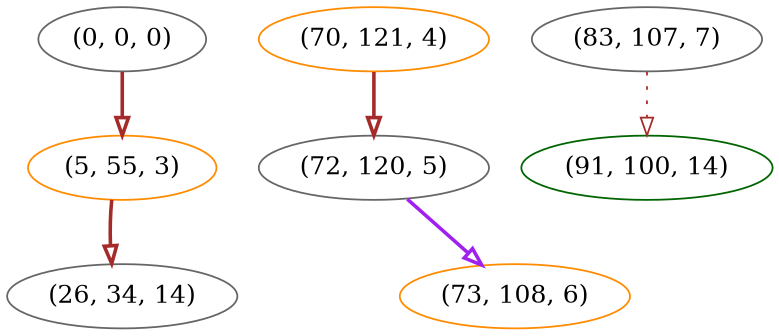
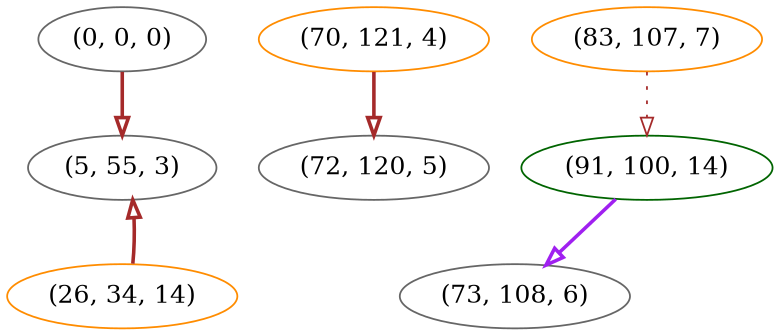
node "(83, 107, 7)": color gray40 -> darkorange
node "(5, 55, 3)": color darkorange -> gray40
edge "(5, 55, 3)" -> "(26, 34, 14)": reversed
edge "(72, 120, 5)" -> "(73, 108, 6)": now "(91, 100, 14)" -> "(73, 108, 6)"
node "(26, 34, 14)": color gray40 -> darkorange
node "(73, 108, 6)": color darkorange -> gray40
